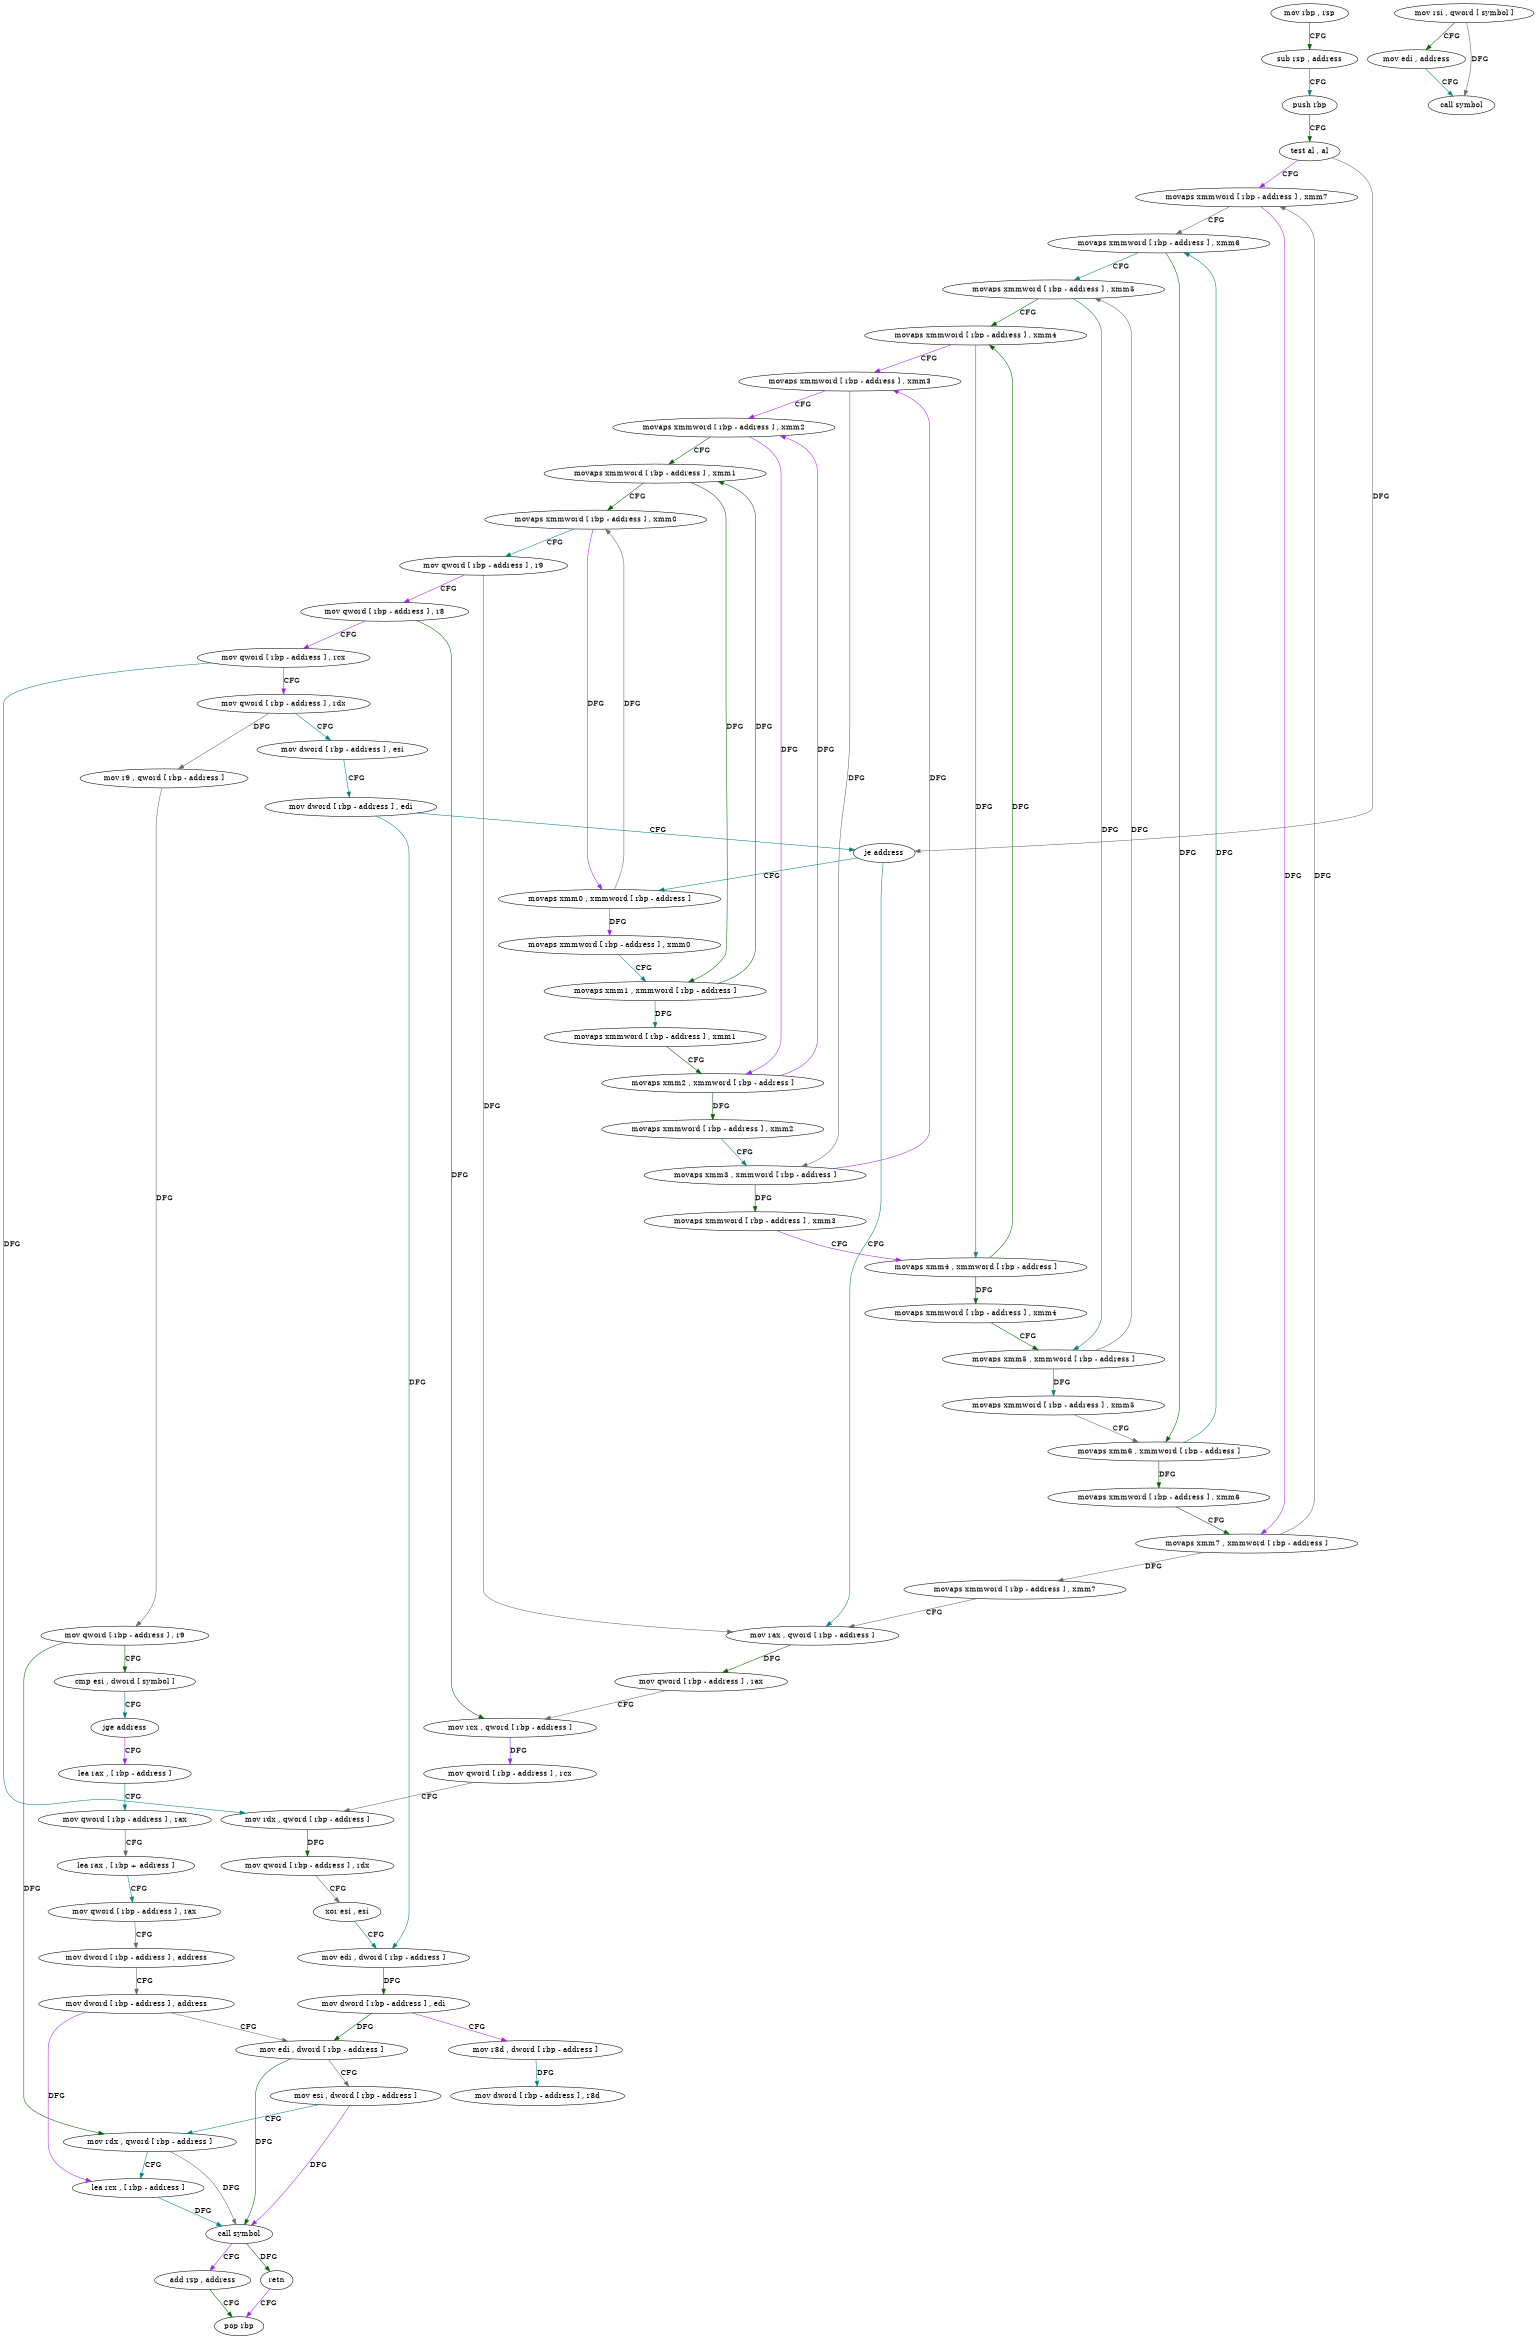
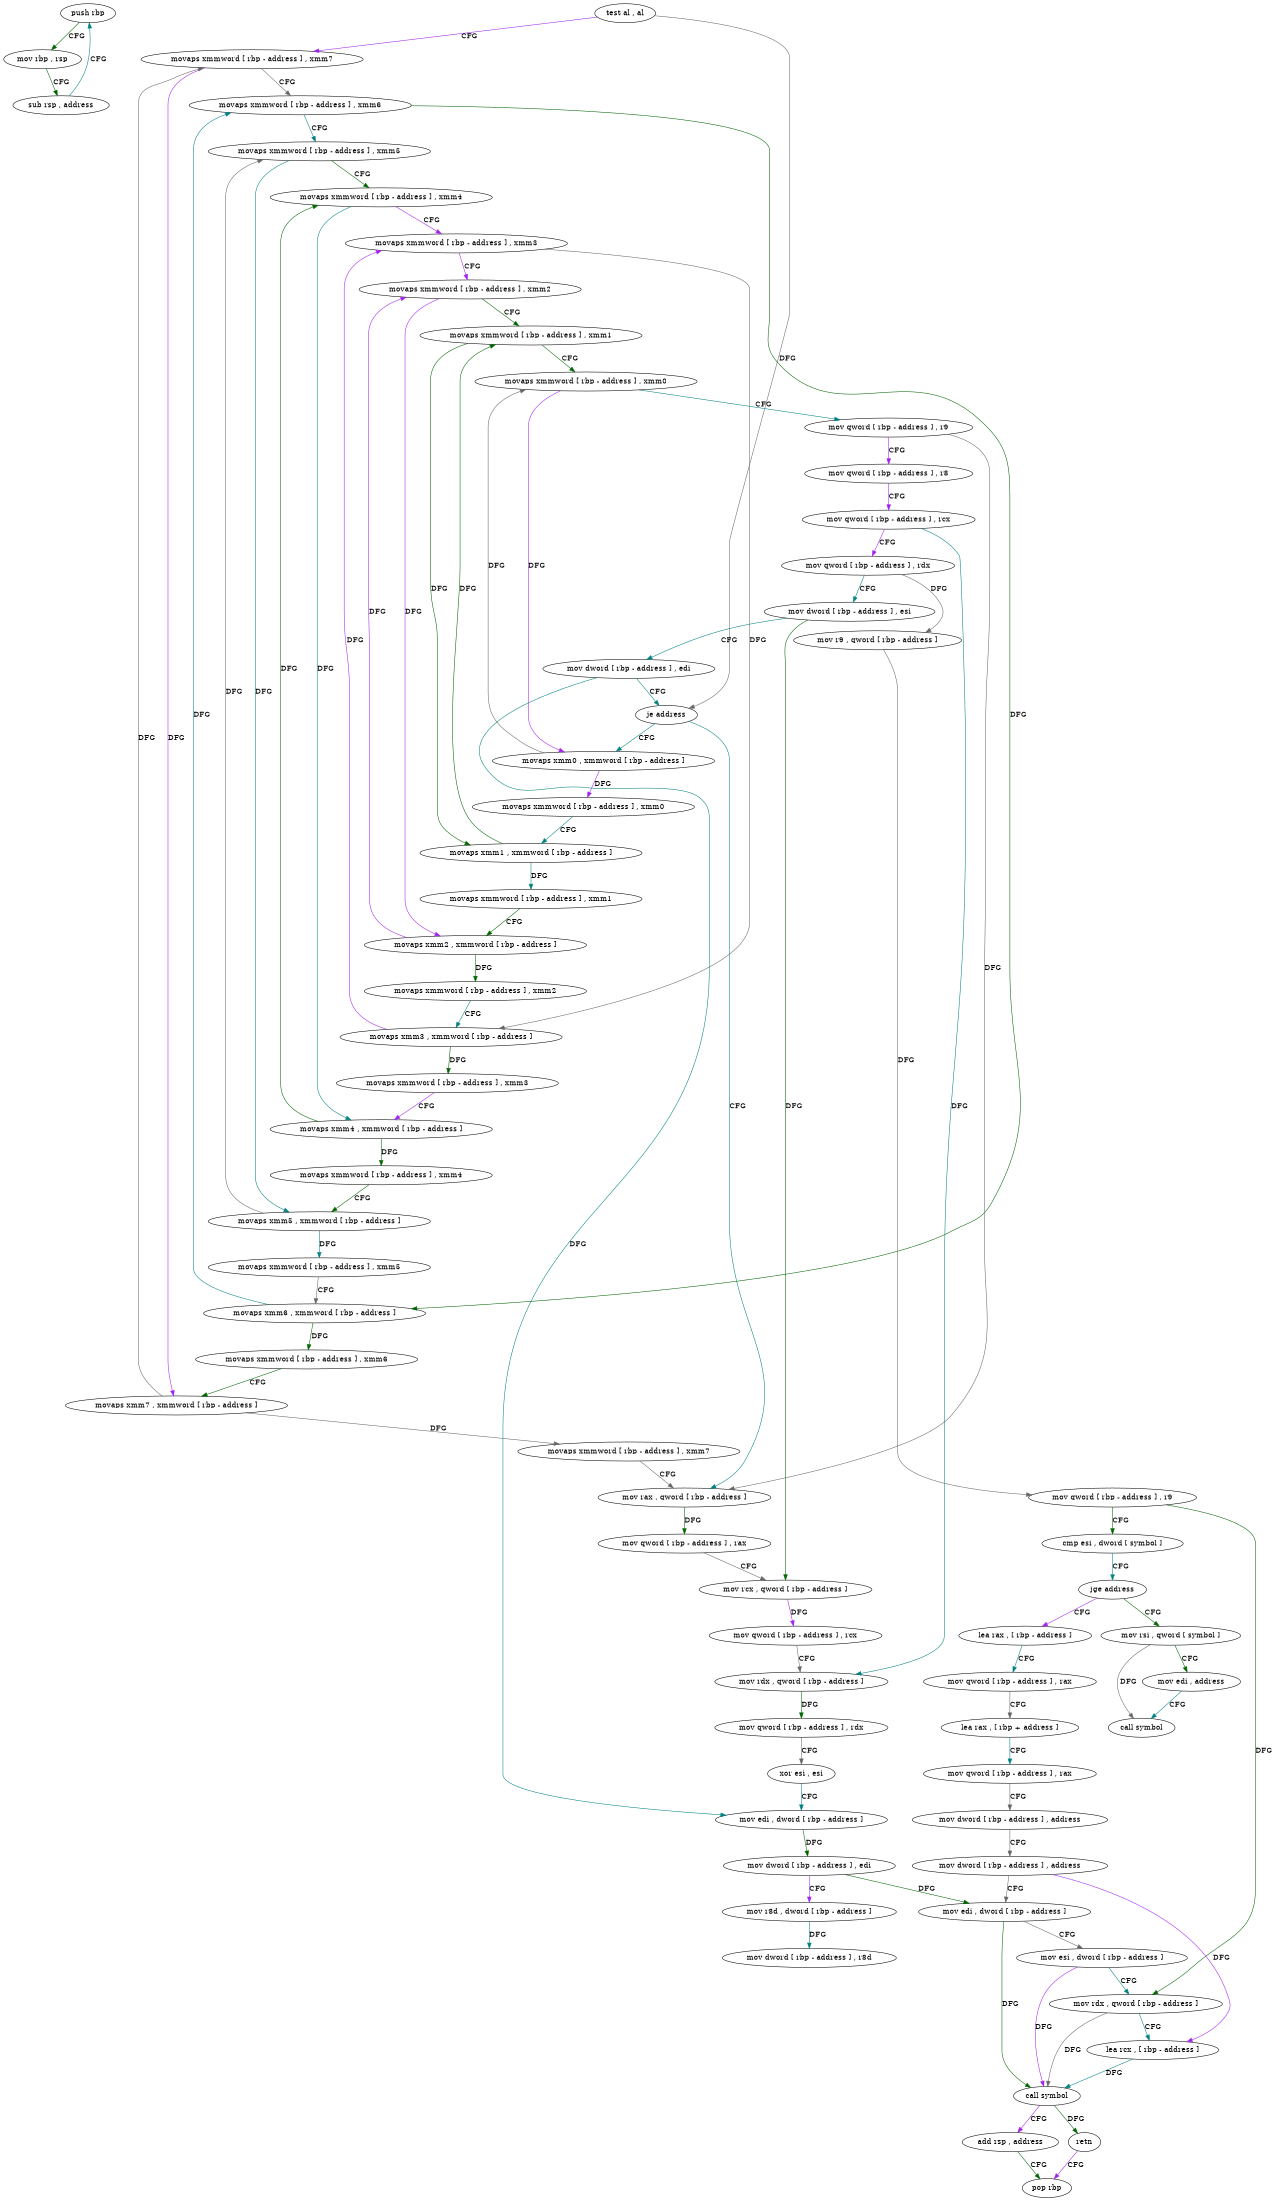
edge "push rbp" -> "test al , al": now "push rbp" -> "mov rbp , rsp"
edge "mov qword [ rbp - address ] , r8" -> "mov rcx , qword [ rbp - address ]": now "mov dword [ rbp - address ] , esi" -> "mov rcx , qword [ rbp - address ]"
edge "jge address" -> "mov rsi , qword [ symbol ]": added, label "CFG"
